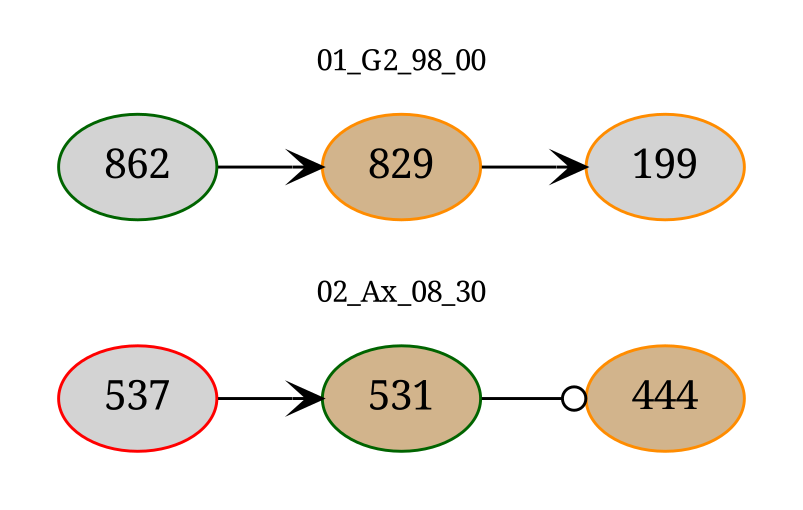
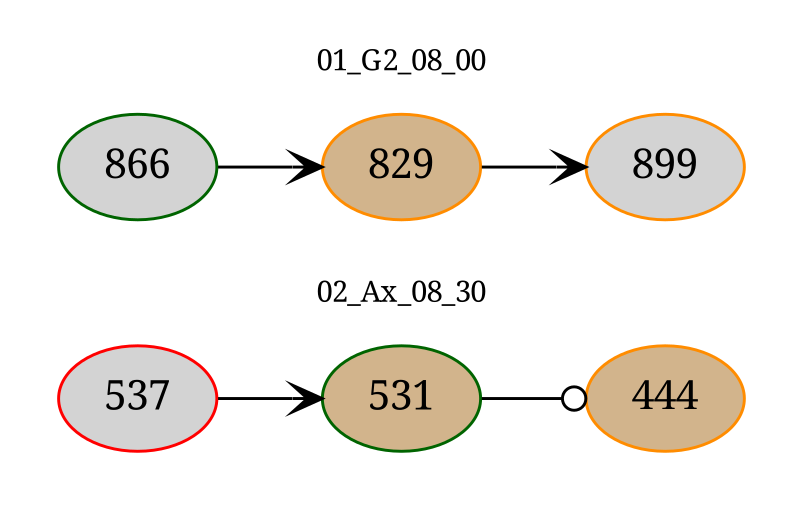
cluster "01_G2_98_00": label "01_G2_98_00" -> "01_G2_08_00"
node "862": label "862" -> "866"
node "199": label "199" -> "899"
